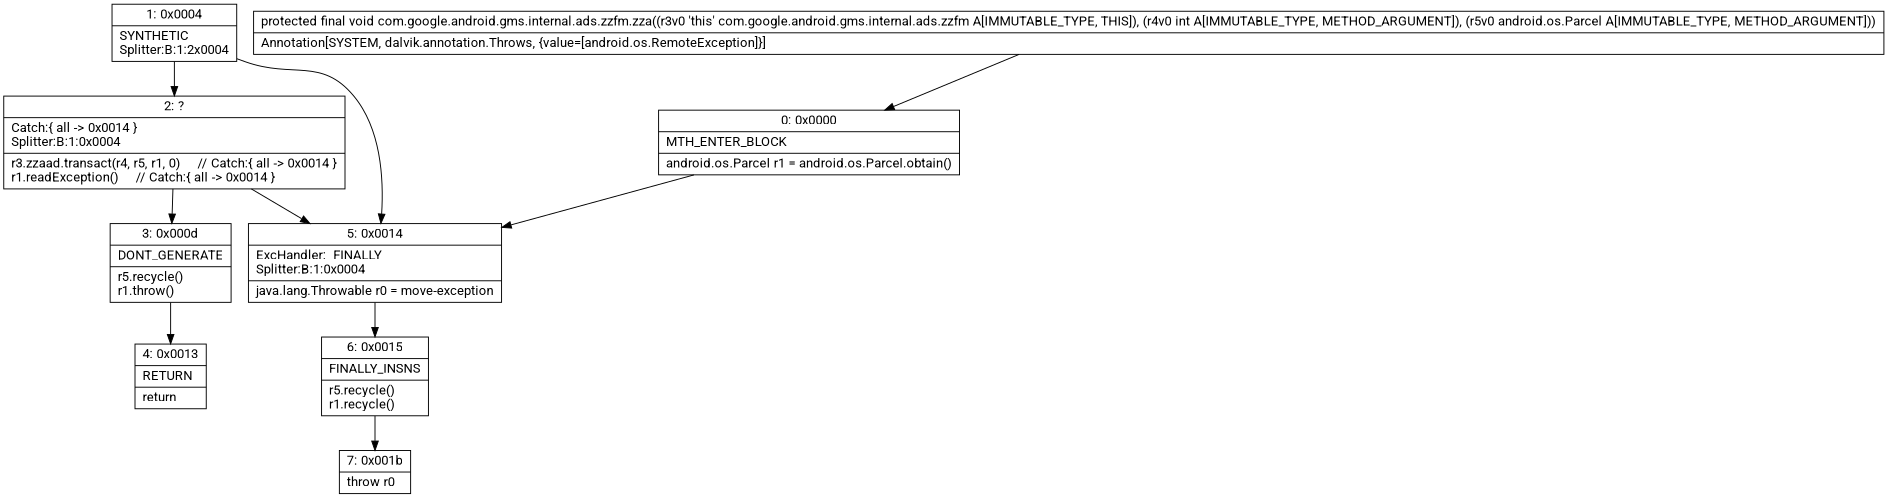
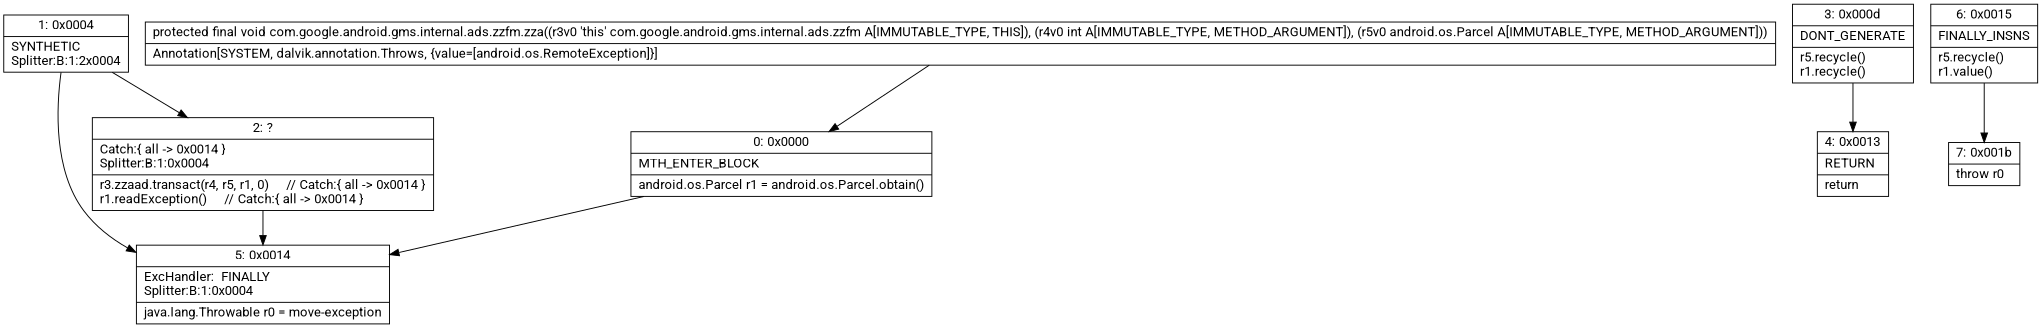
edge "2: ?" -> "3: 0x000d": removed
node "3: 0x000d": text "r1.throw()" -> "r1.recycle()"
edge "5: 0x0014" -> "6: 0x0015": removed
node "6: 0x0015": text "r1.recycle()" -> "r1.value()"
